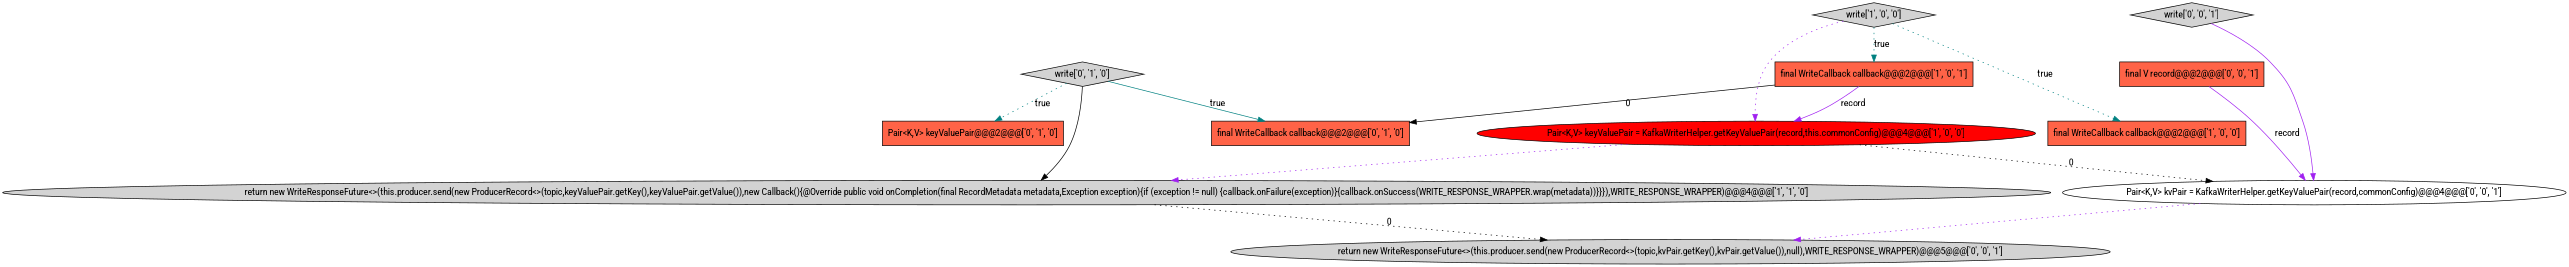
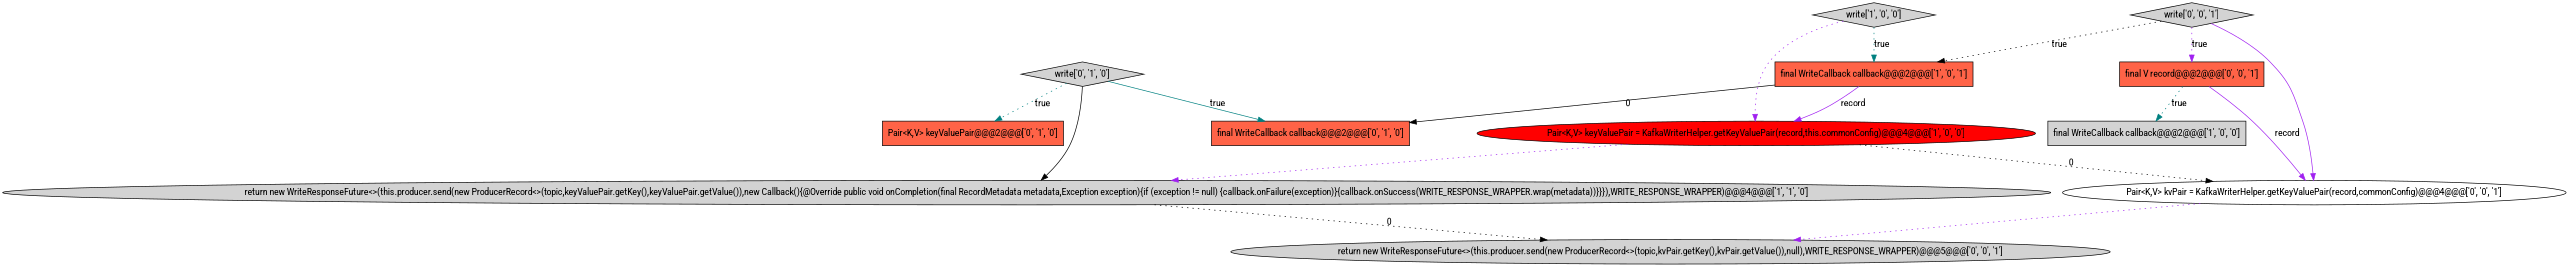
edge "write['0', '0', '1']" -> "final WriteCallback callback@@@2@@@['1', '0', '1']": added, label "true"
edge "write['0', '0', '1']" -> "final V record@@@2@@@['0', '0', '1']": added, label "true"
edge "write['1', '0', '0']" -> "final WriteCallback callback@@@2@@@['1', '0', '0']": now "final V record@@@2@@@['0', '0', '1']" -> "final WriteCallback callback@@@2@@@['1', '0', '0']"
node "final WriteCallback callback@@@2@@@['1', '0', '0']": fillcolor tomato -> lightgray
